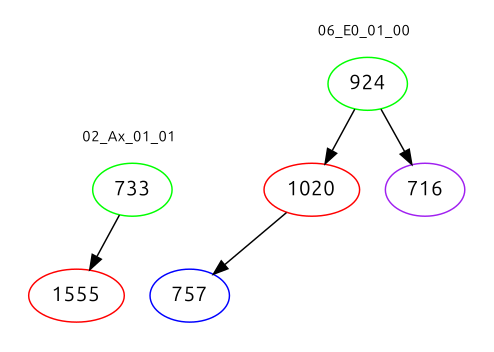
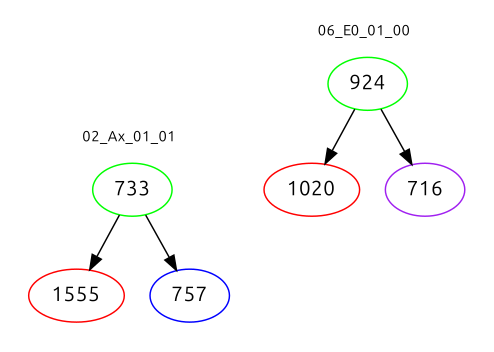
edge "1020" -> "757": now "733" -> "757"
